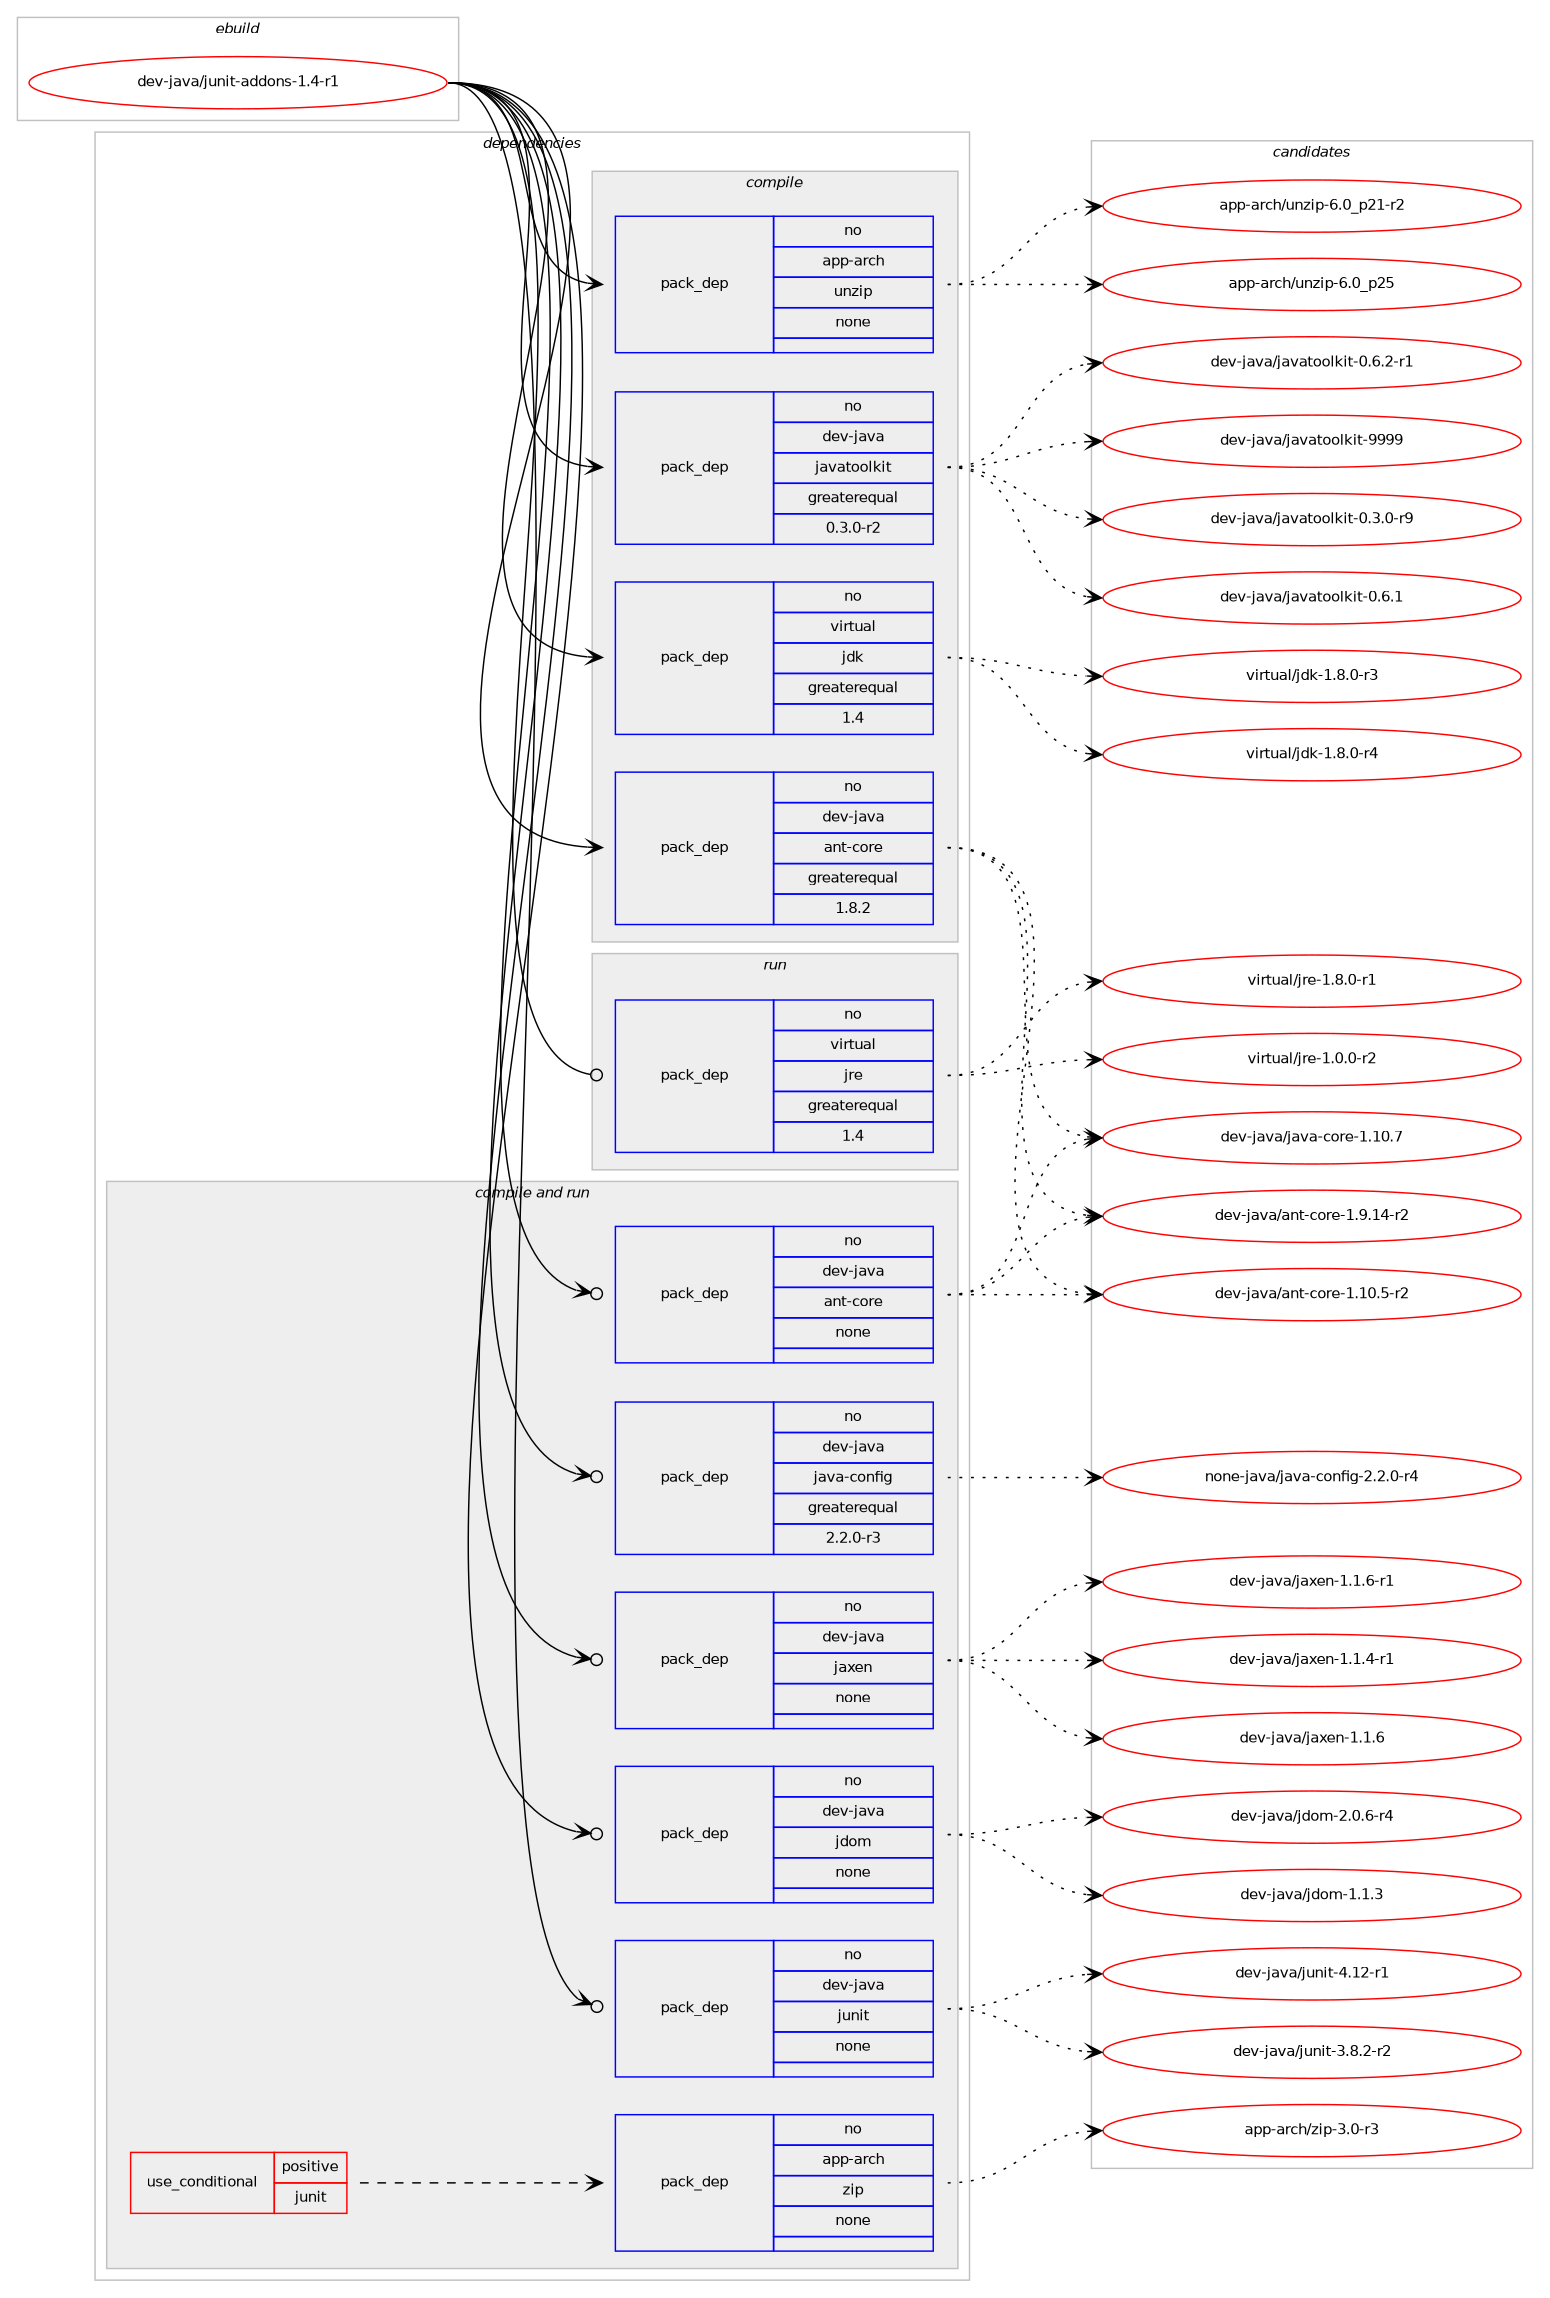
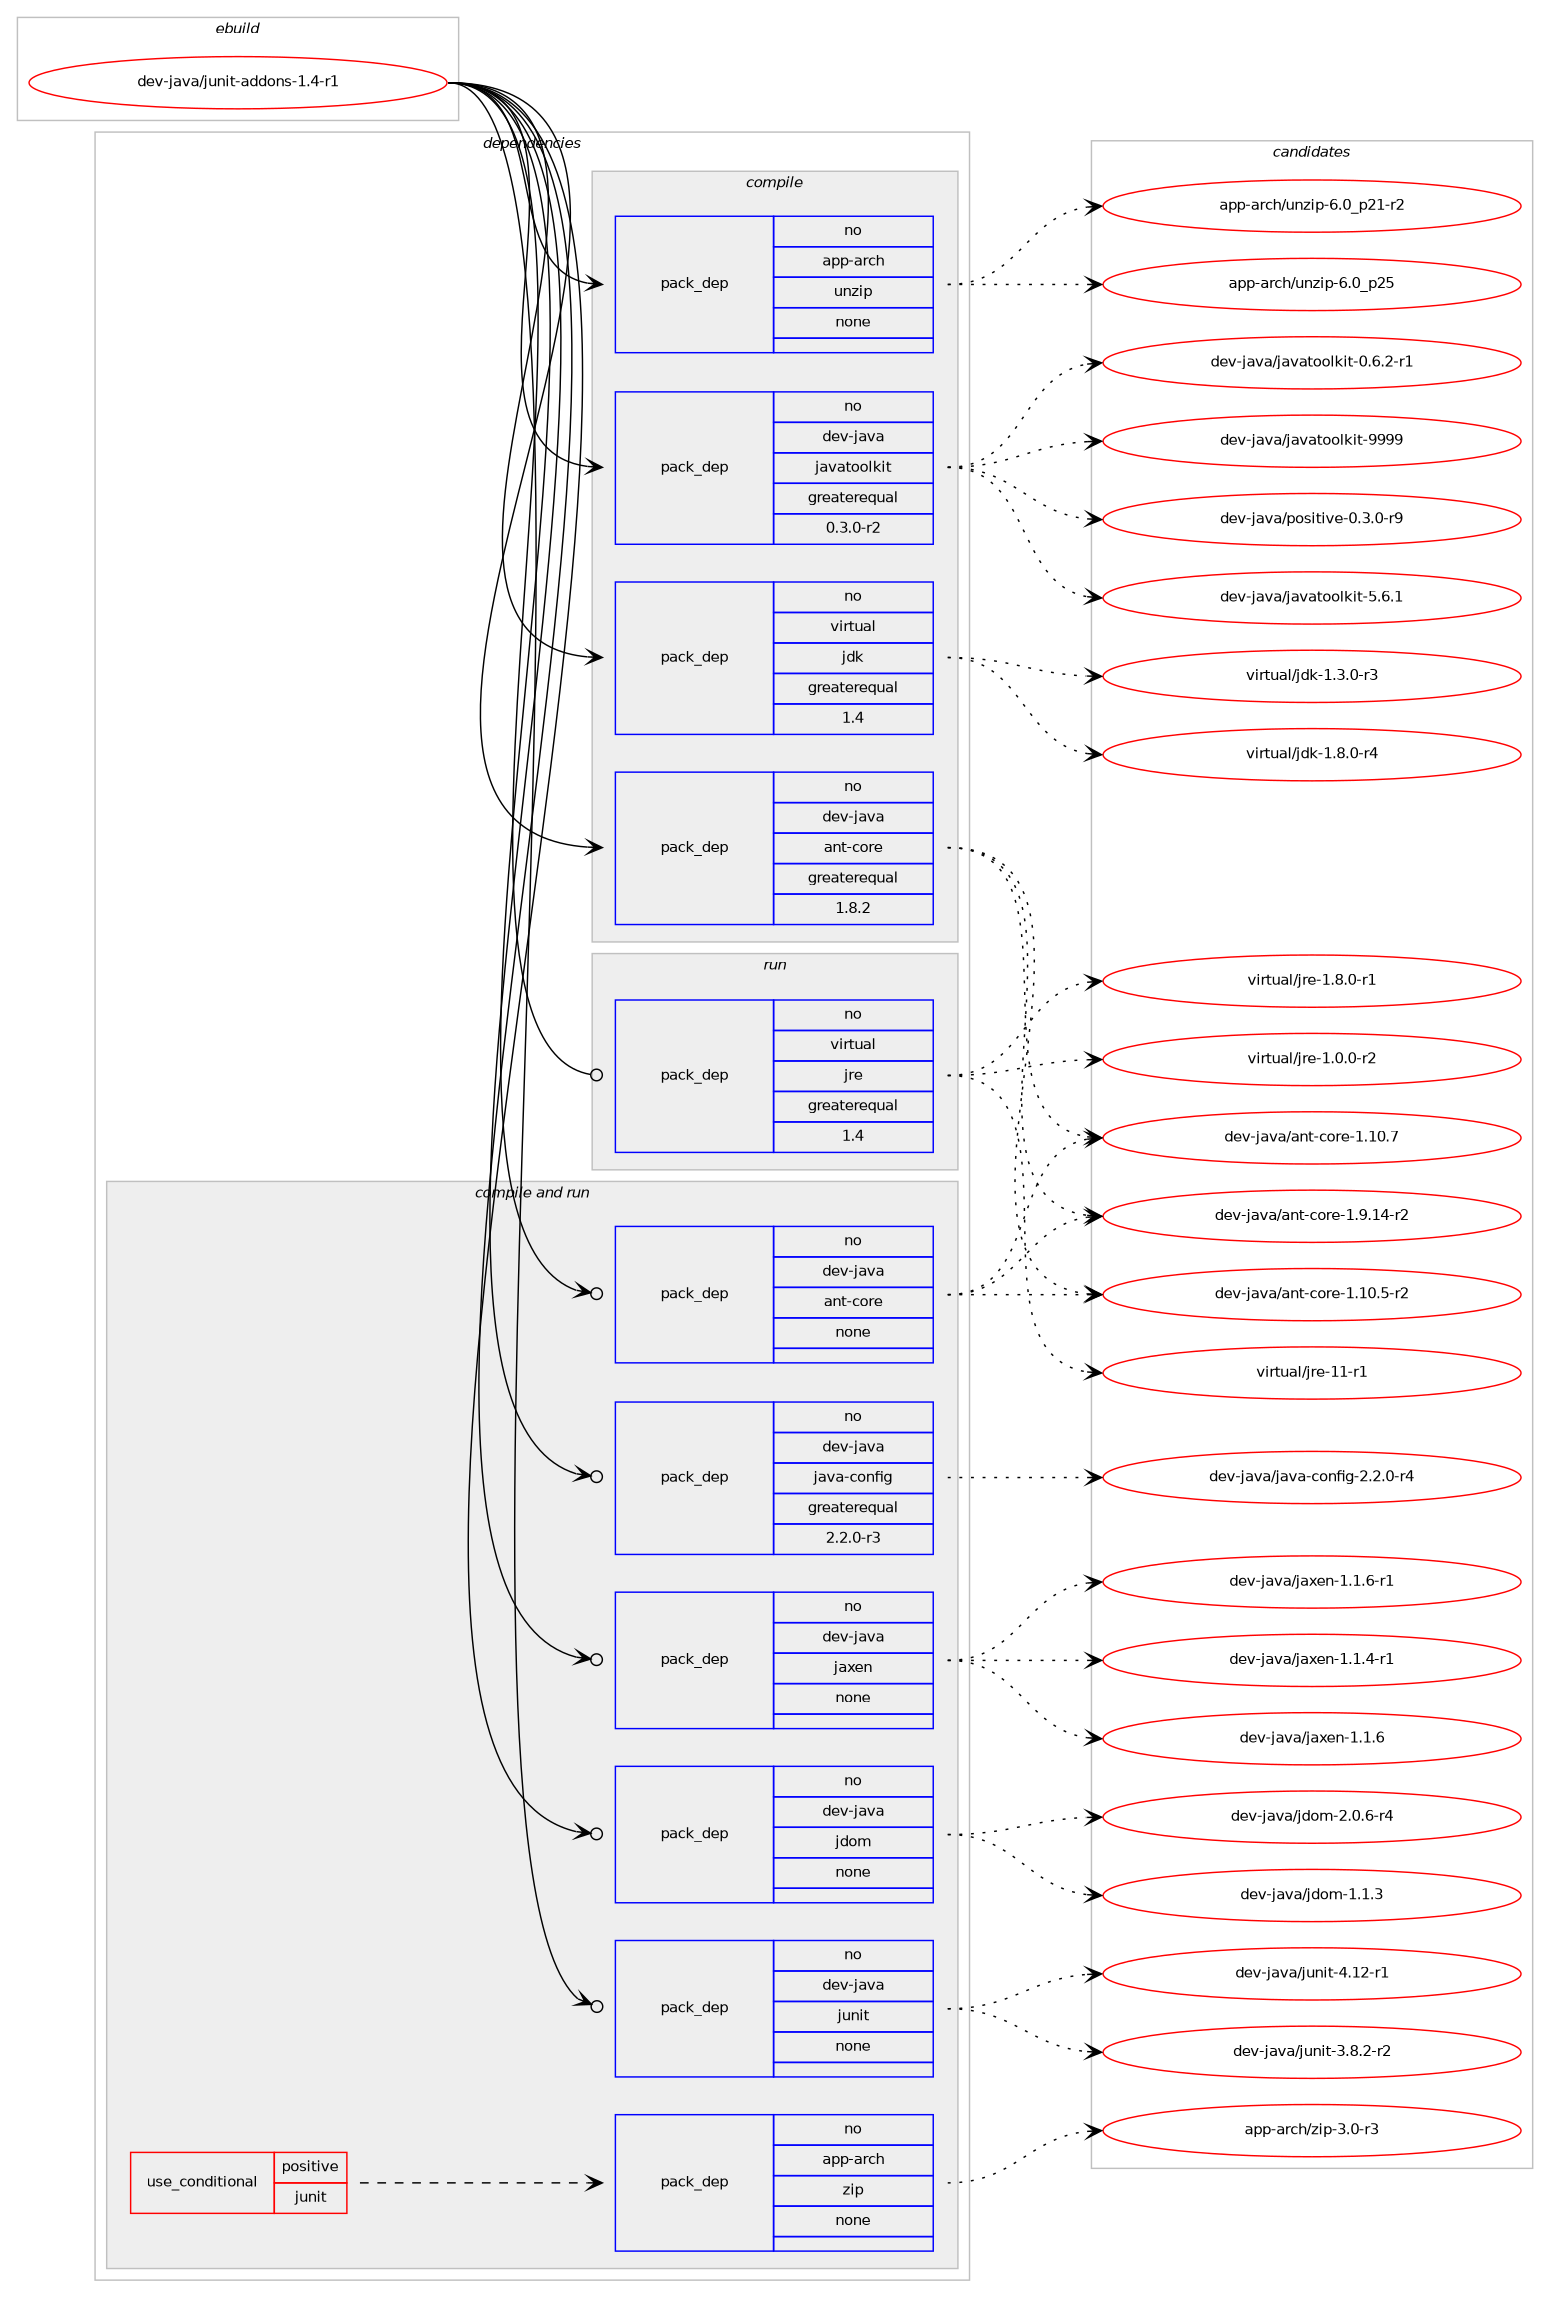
node "dev-java/javatoolkit-0.3.0-r9": label "dev-java/javatoolkit-0.3.0-r9" -> "dev-java/positive-0.3.0-r9"
node "dev-java/javatoolkit-0.6.1": label "dev-java/javatoolkit-0.6.1" -> "dev-java/javatoolkit-5.6.1"
node "virtual/jdk-1.8.0-r3": label "virtual/jdk-1.8.0-r3" -> "virtual/jdk-1.3.0-r3"
node "dev-java/java-core-1.10.7": label "dev-java/java-core-1.10.7" -> "dev-java/ant-core-1.10.7"
node "virtual/jre-11-r1": added
node "none-java/java-config-2.2.0-r4": label "none-java/java-config-2.2.0-r4" -> "dev-java/java-config-2.2.0-r4"
